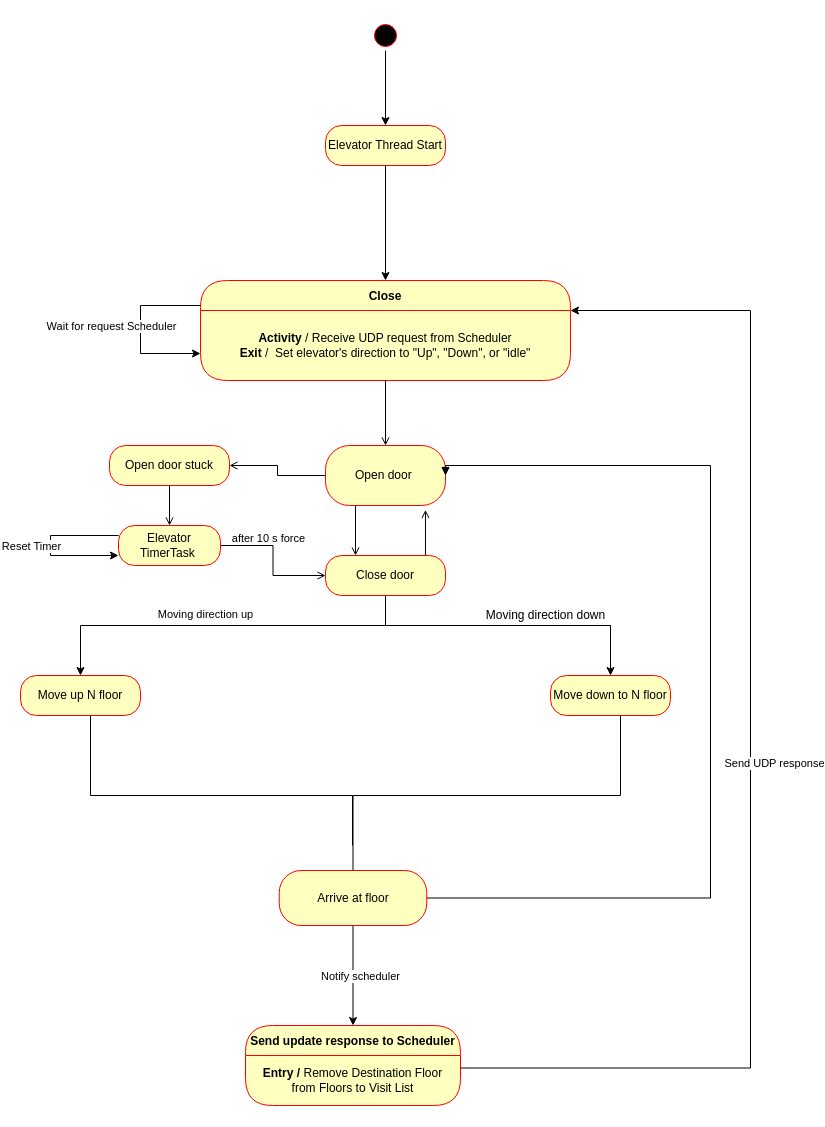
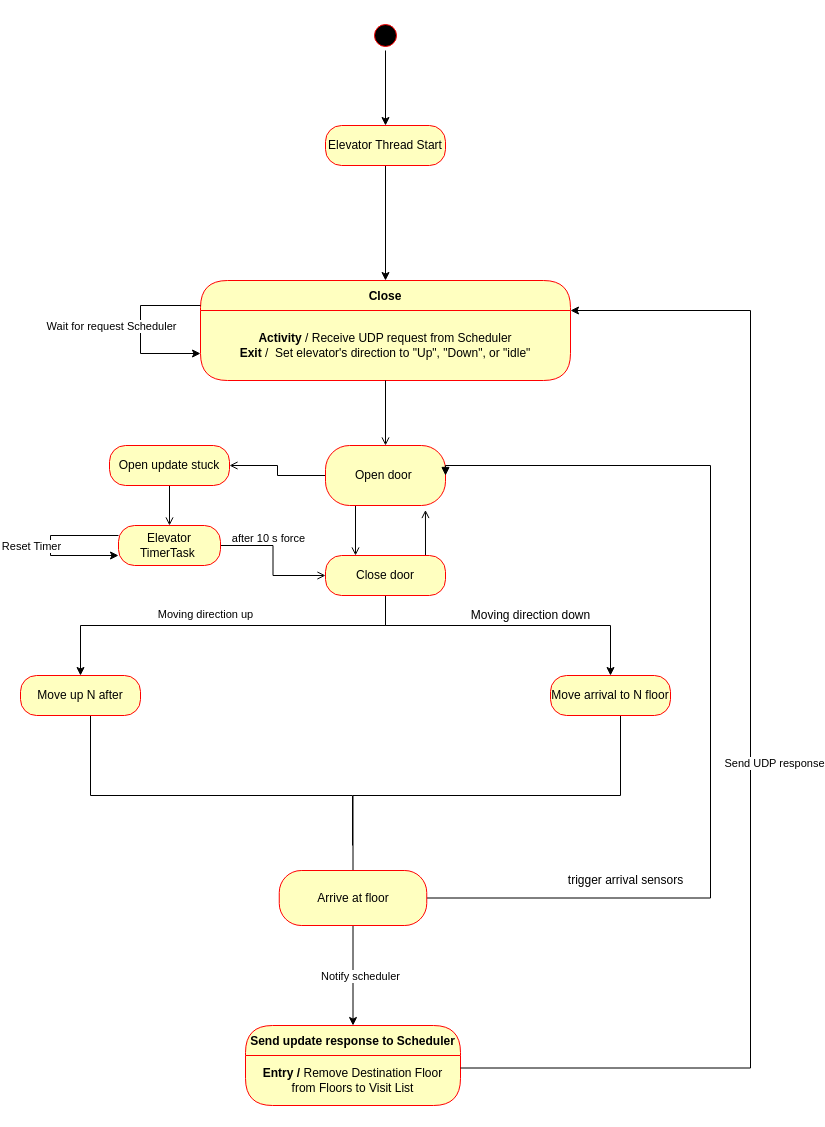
node "Open door stuck": label "Open door stuck" -> "Open update stuck"
node "Moving direction down": moved (546, 616) -> (531, 616)
node "Move up N floor": label "Move up N floor" -> "Move up N after"
node "Move down to N floor": label "Move down to N floor" -> "Move arrival to N floor"
node "trigger arrival sensors": added
